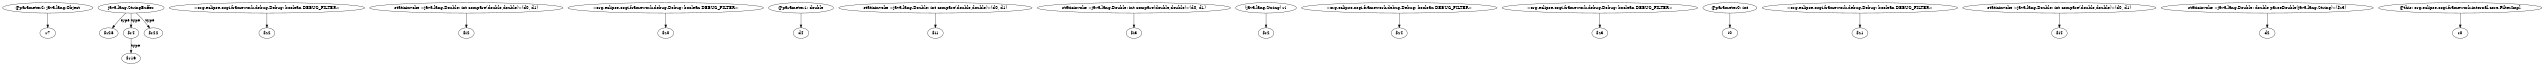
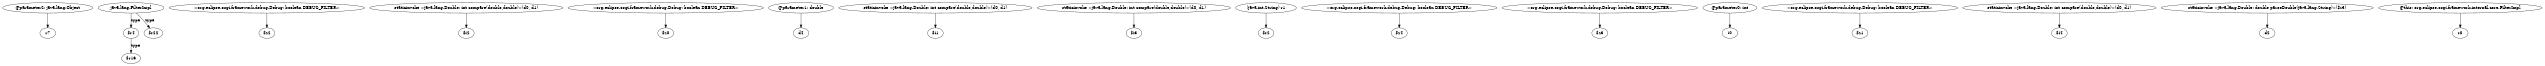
node "java.lang.StringBuffer": label "java.lang.StringBuffer" -> "java.lang.FilterImpl"
node "(java.lang.String) r1": label "(java.lang.String) r1" -> "(java.int.String) r1"
node "$r28": removed
